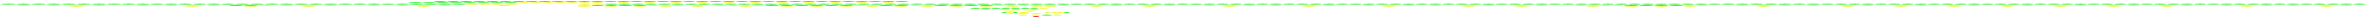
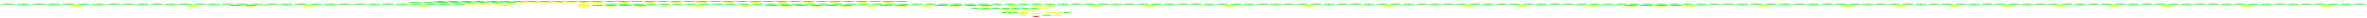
node "<spriteset> ss_tail_light_32px_flipped": fillcolor yellow -> green
